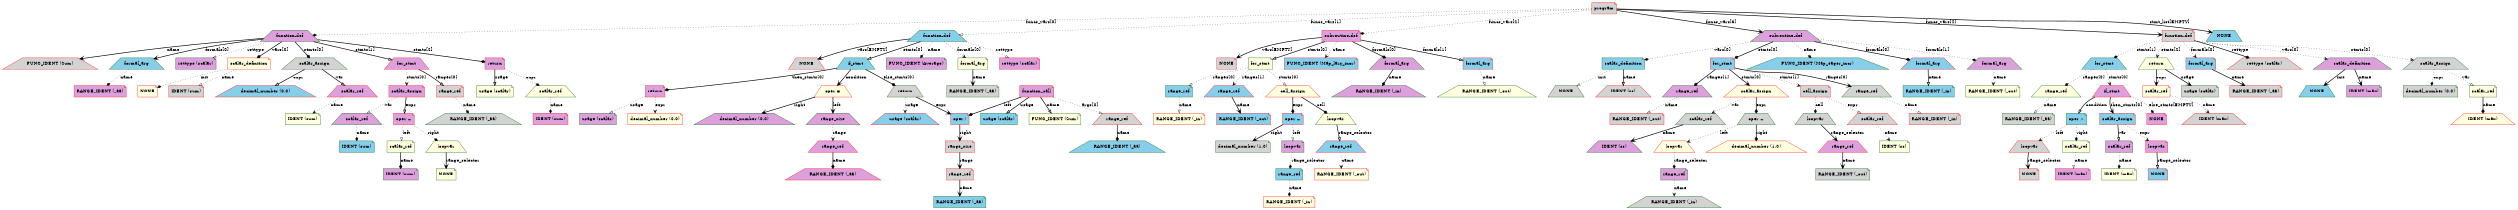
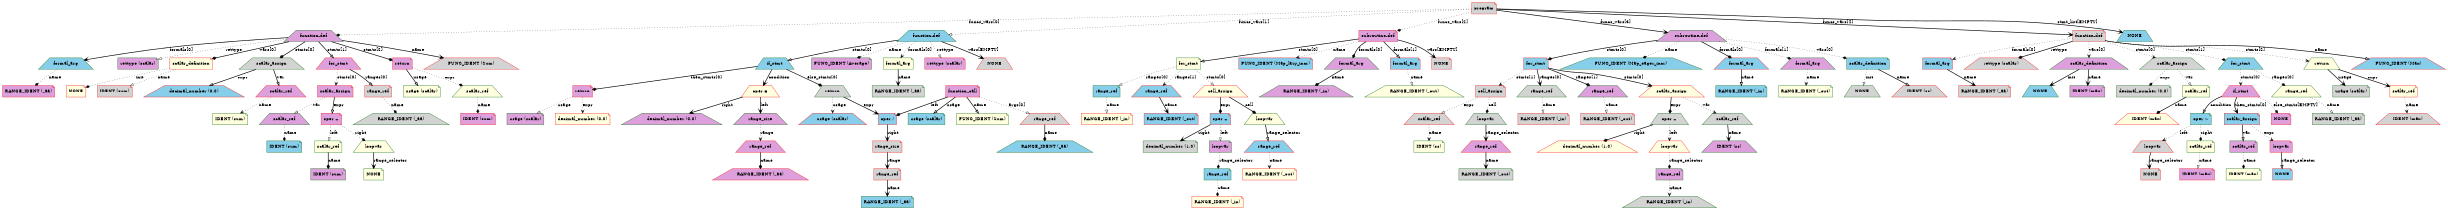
node "FUNC_IDENT (Max)": added
